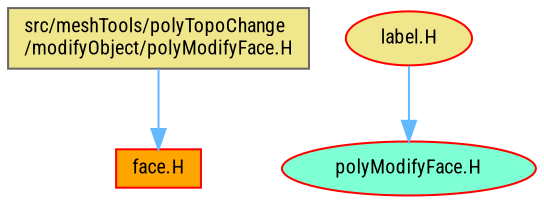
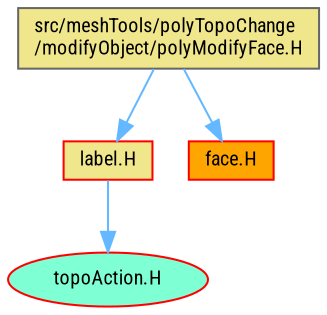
node "label.H": shape ellipse -> box
edge "src/meshTools/polyTopoChange /modifyObject/polyModifyFace.H" -> "label.H": added
node "polyModifyFace.H": label "polyModifyFace.H" -> "topoAction.H"
